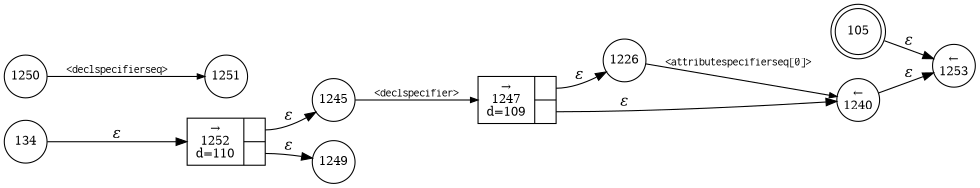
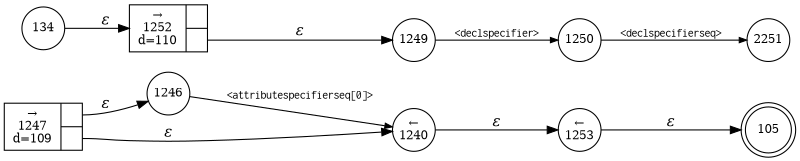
edge "1249" -> "1250": added, label "<declspecifier>"
edge "105" -> "← 1253": reversed
node "1226": label "1226" -> "1246"
node "1251": label "1251" -> "2251"
node "1245": removed
